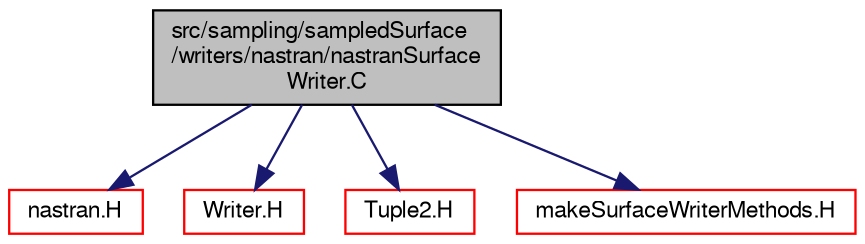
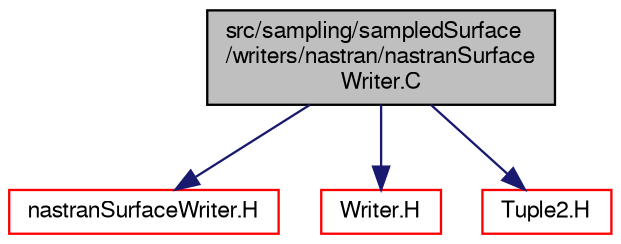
node "nastran.H": label "nastran.H" -> "nastranSurfaceWriter.H"
node "makeSurfaceWriterMethods.H": removed
